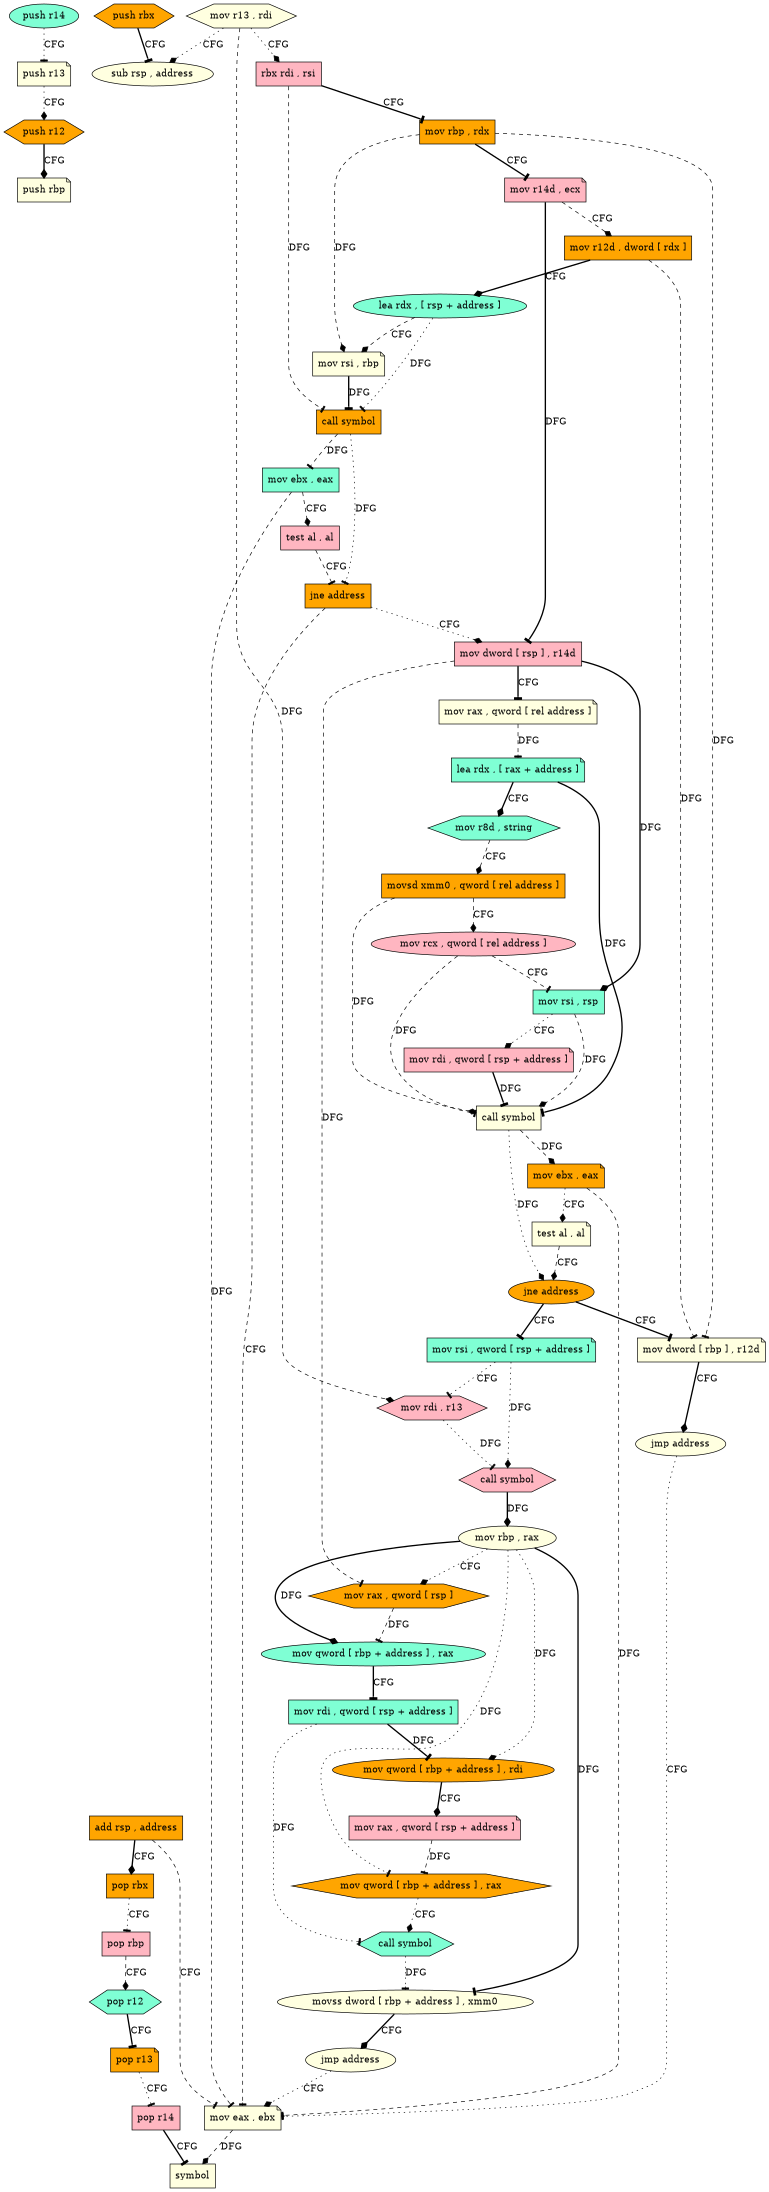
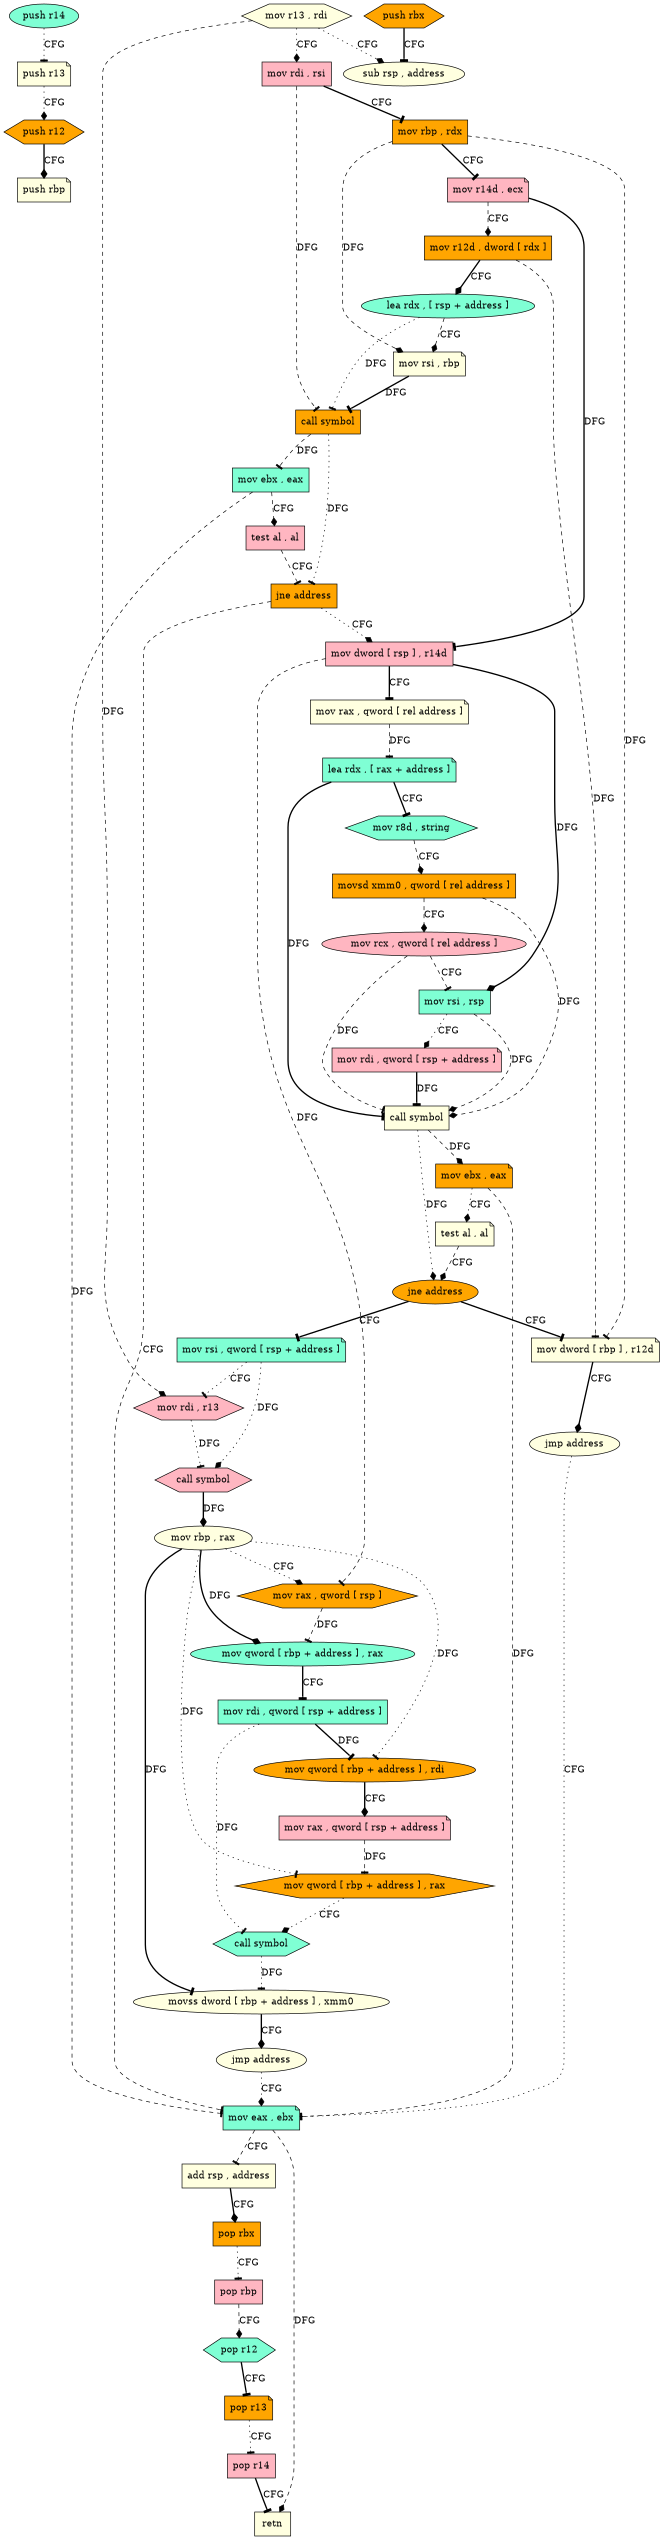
node "rbx rdi , rsi": label "rbx rdi , rsi" -> "mov rdi , rsi"
edge "lea rdx , [ rax + address ]" -> "mov r8d , string": arrowhead diamond -> tee
edge "mov rbp , rax" -> "mov qword [ rbp + address ] , rdi": arrowhead diamond -> tee
node "add rsp , address": fillcolor orange -> lightyellow
edge "add rsp , address" -> "mov eax , ebx": reversed
node "mov eax , ebx": fillcolor lightyellow -> aquamarine
node "symbol": label "symbol" -> "retn"
